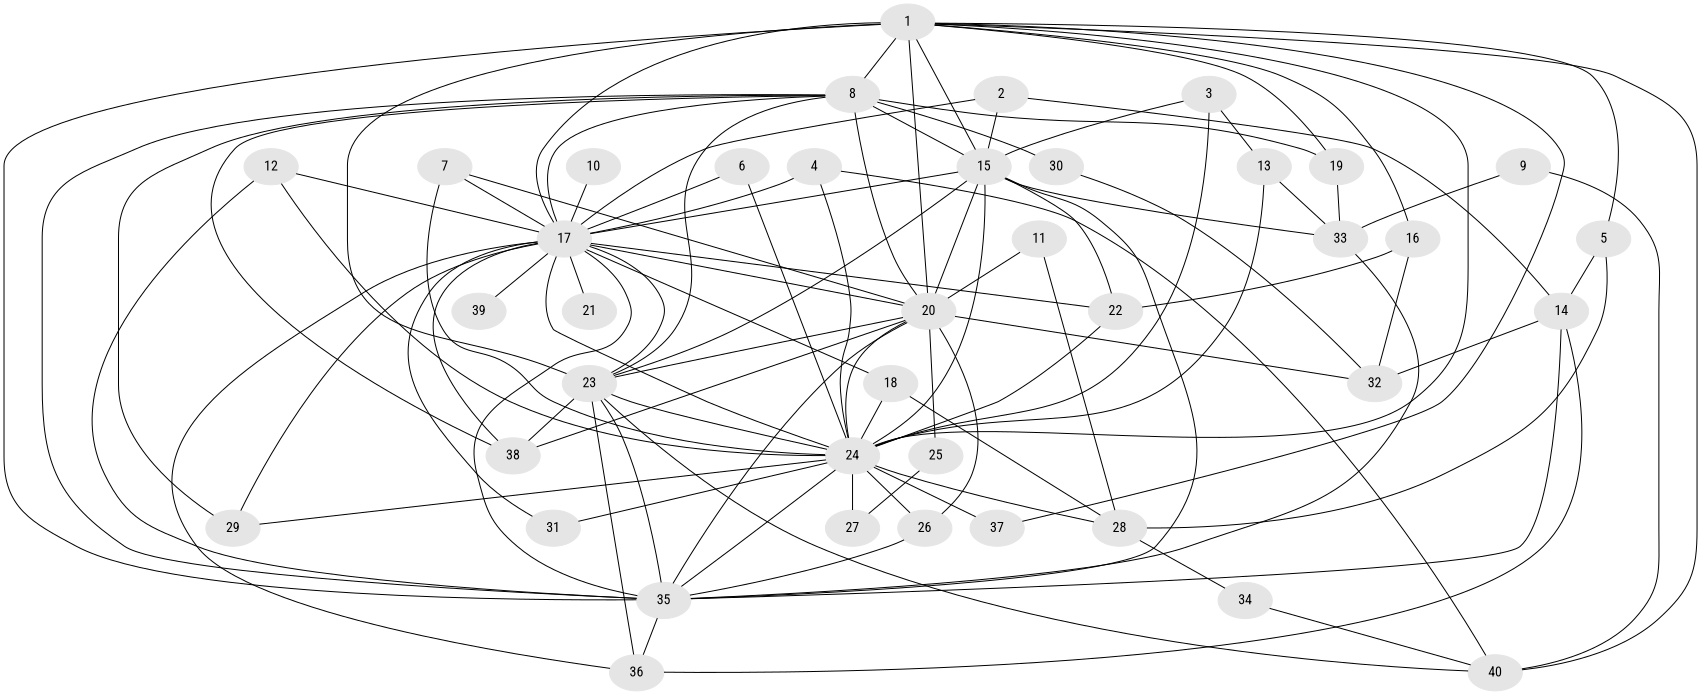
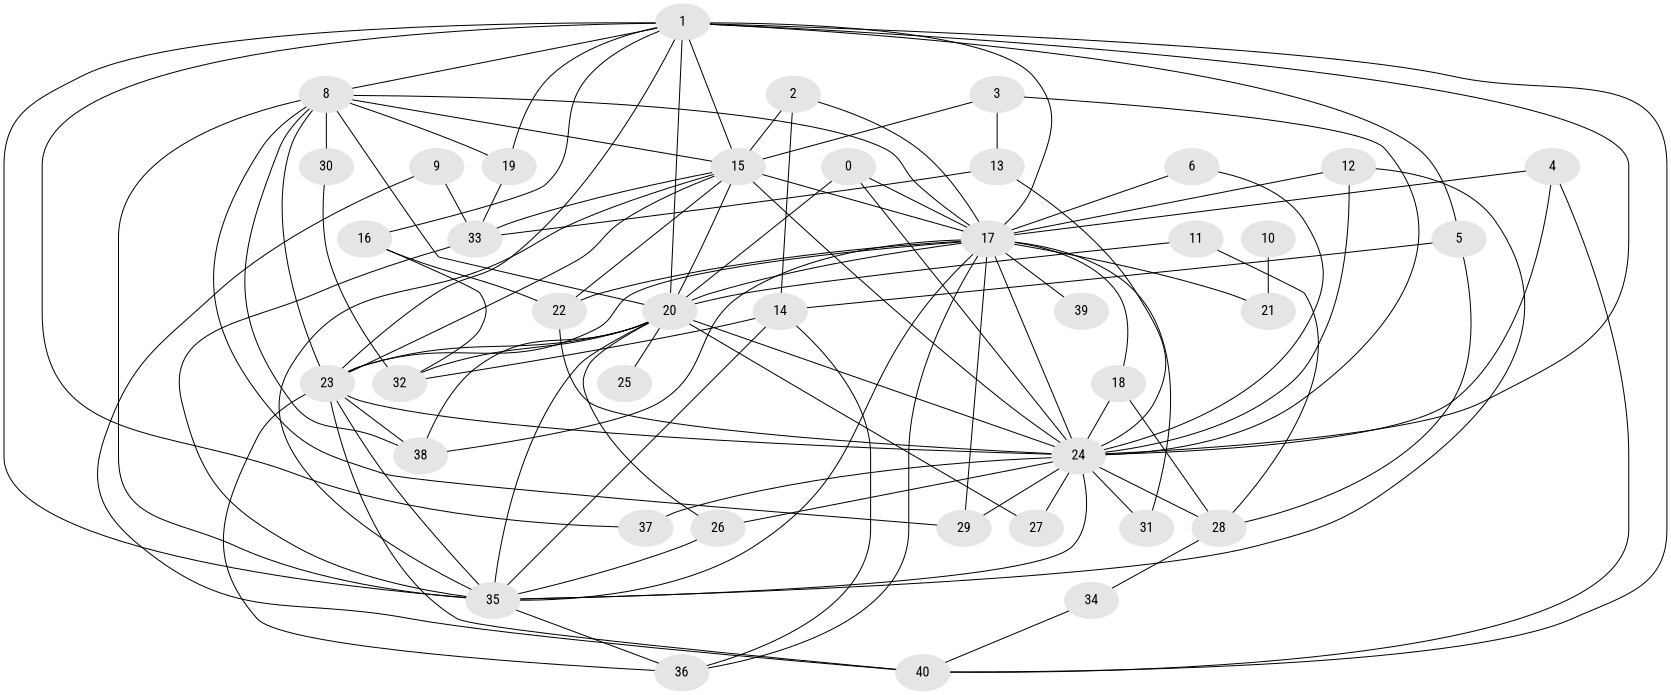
node "7": label "7" -> "0"
edge "10" -- "17": now "10" -- "21"
edge "25" -- "27": now "20" -- "27"
